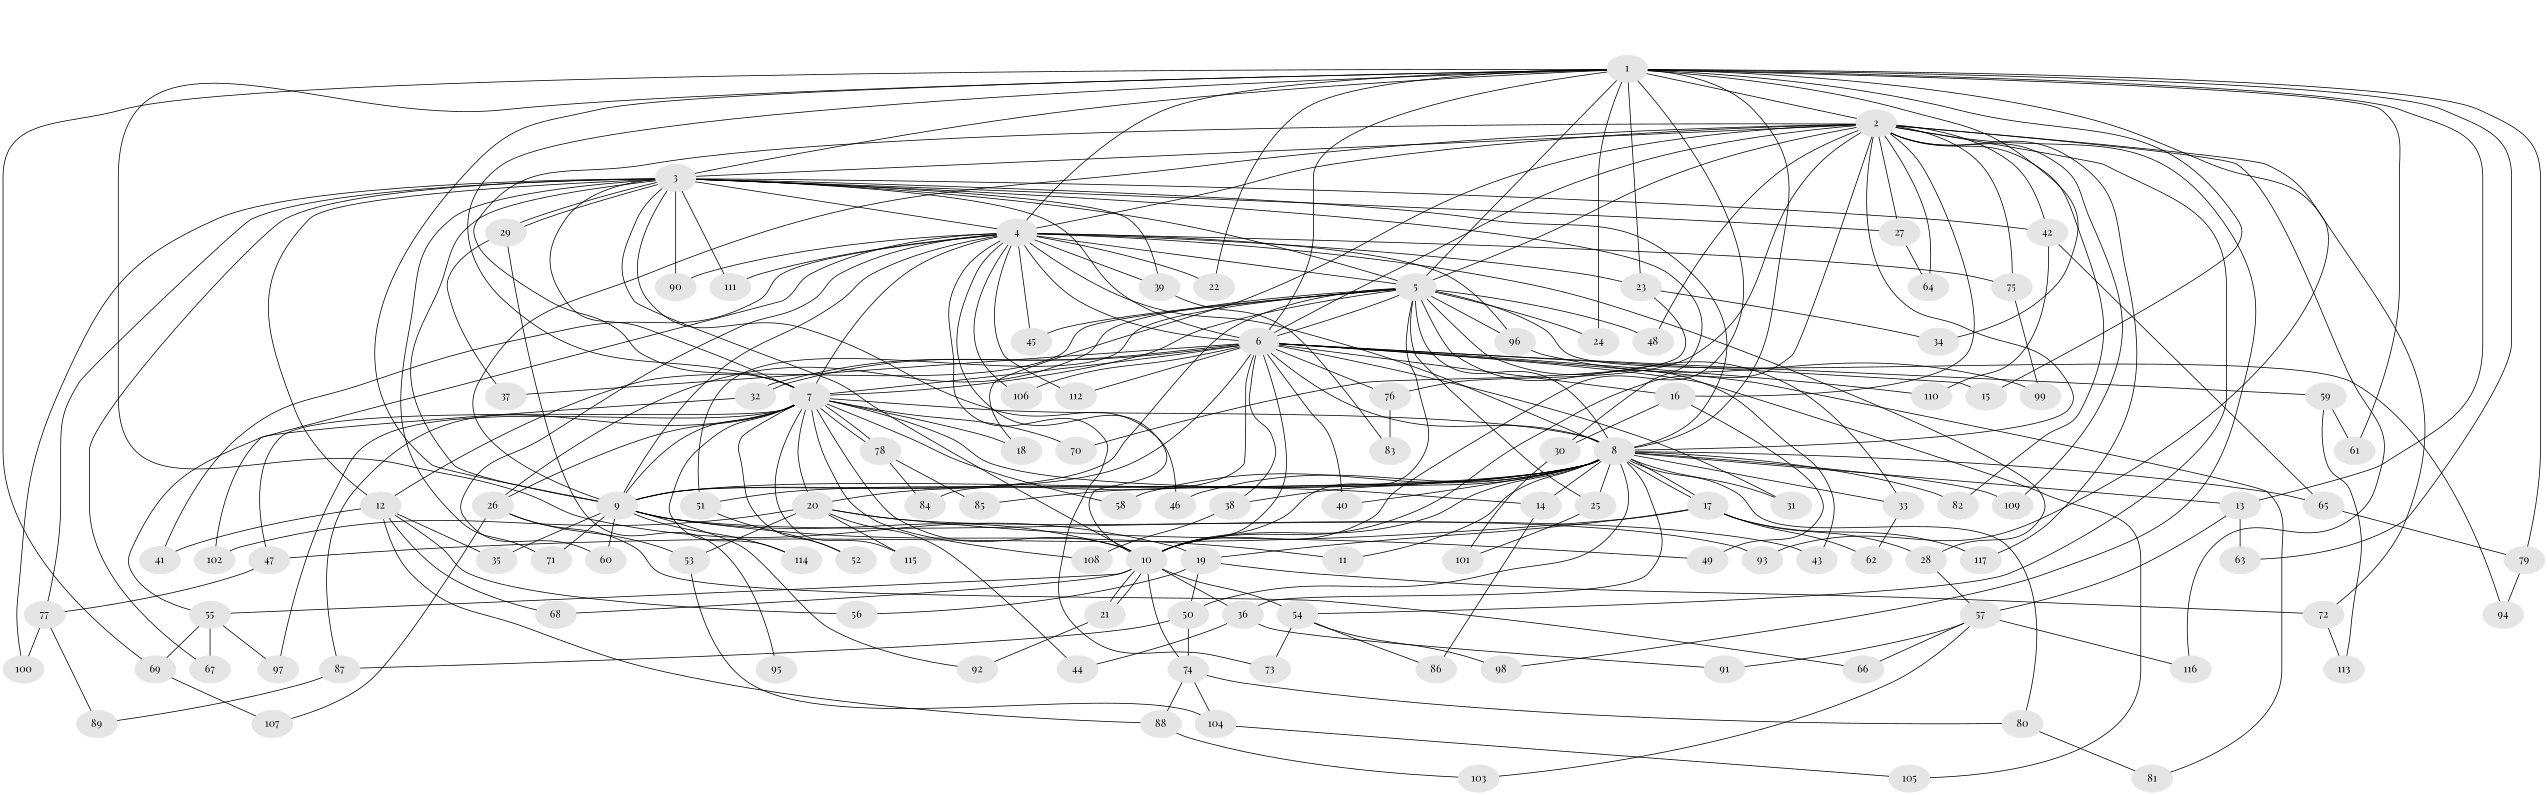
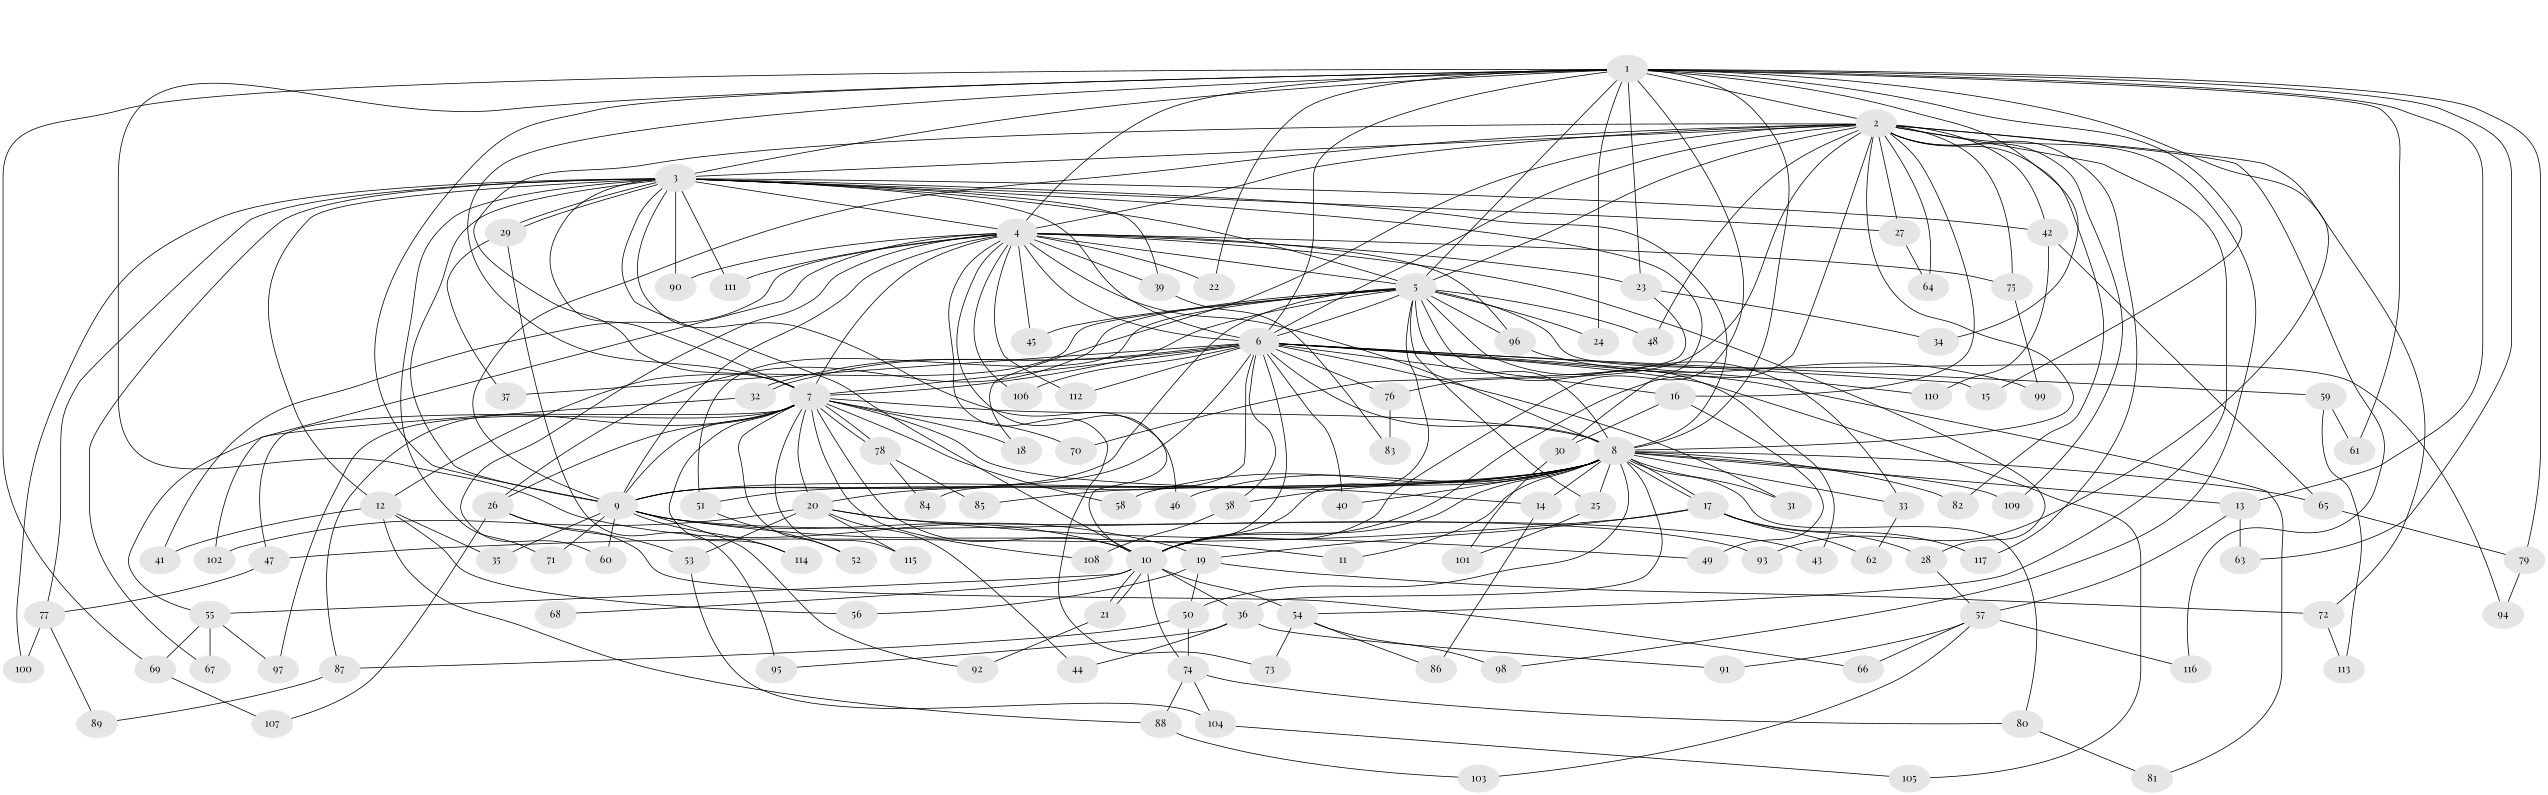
edge "12" -- "68": removed
edge "36" -- "95": added
